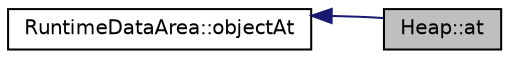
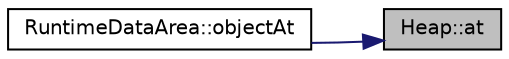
edge "Heap::at" -> "RuntimeDataArea::objectAt": reversed
